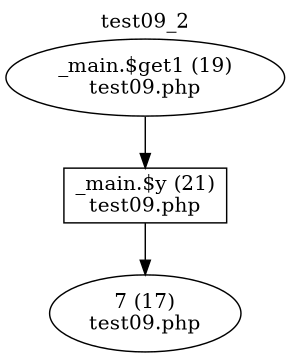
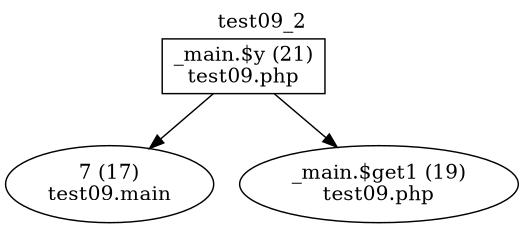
edge "_main.$get1 (19) test09.php" -> "_main.$y (21) test09.php": reversed
node "7 (17) test09.php": label "7 (17) test09.php" -> "7 (17) test09.main"
